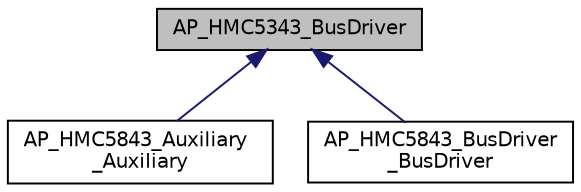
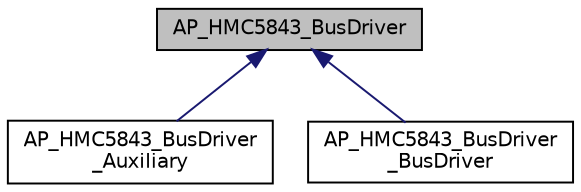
node "AP_HMC5343_BusDriver": label "AP_HMC5343_BusDriver" -> "AP_HMC5843_BusDriver"
node "AP_HMC5843_Auxiliary _Auxiliary": label "AP_HMC5843_Auxiliary _Auxiliary" -> "AP_HMC5843_BusDriver _Auxiliary"
